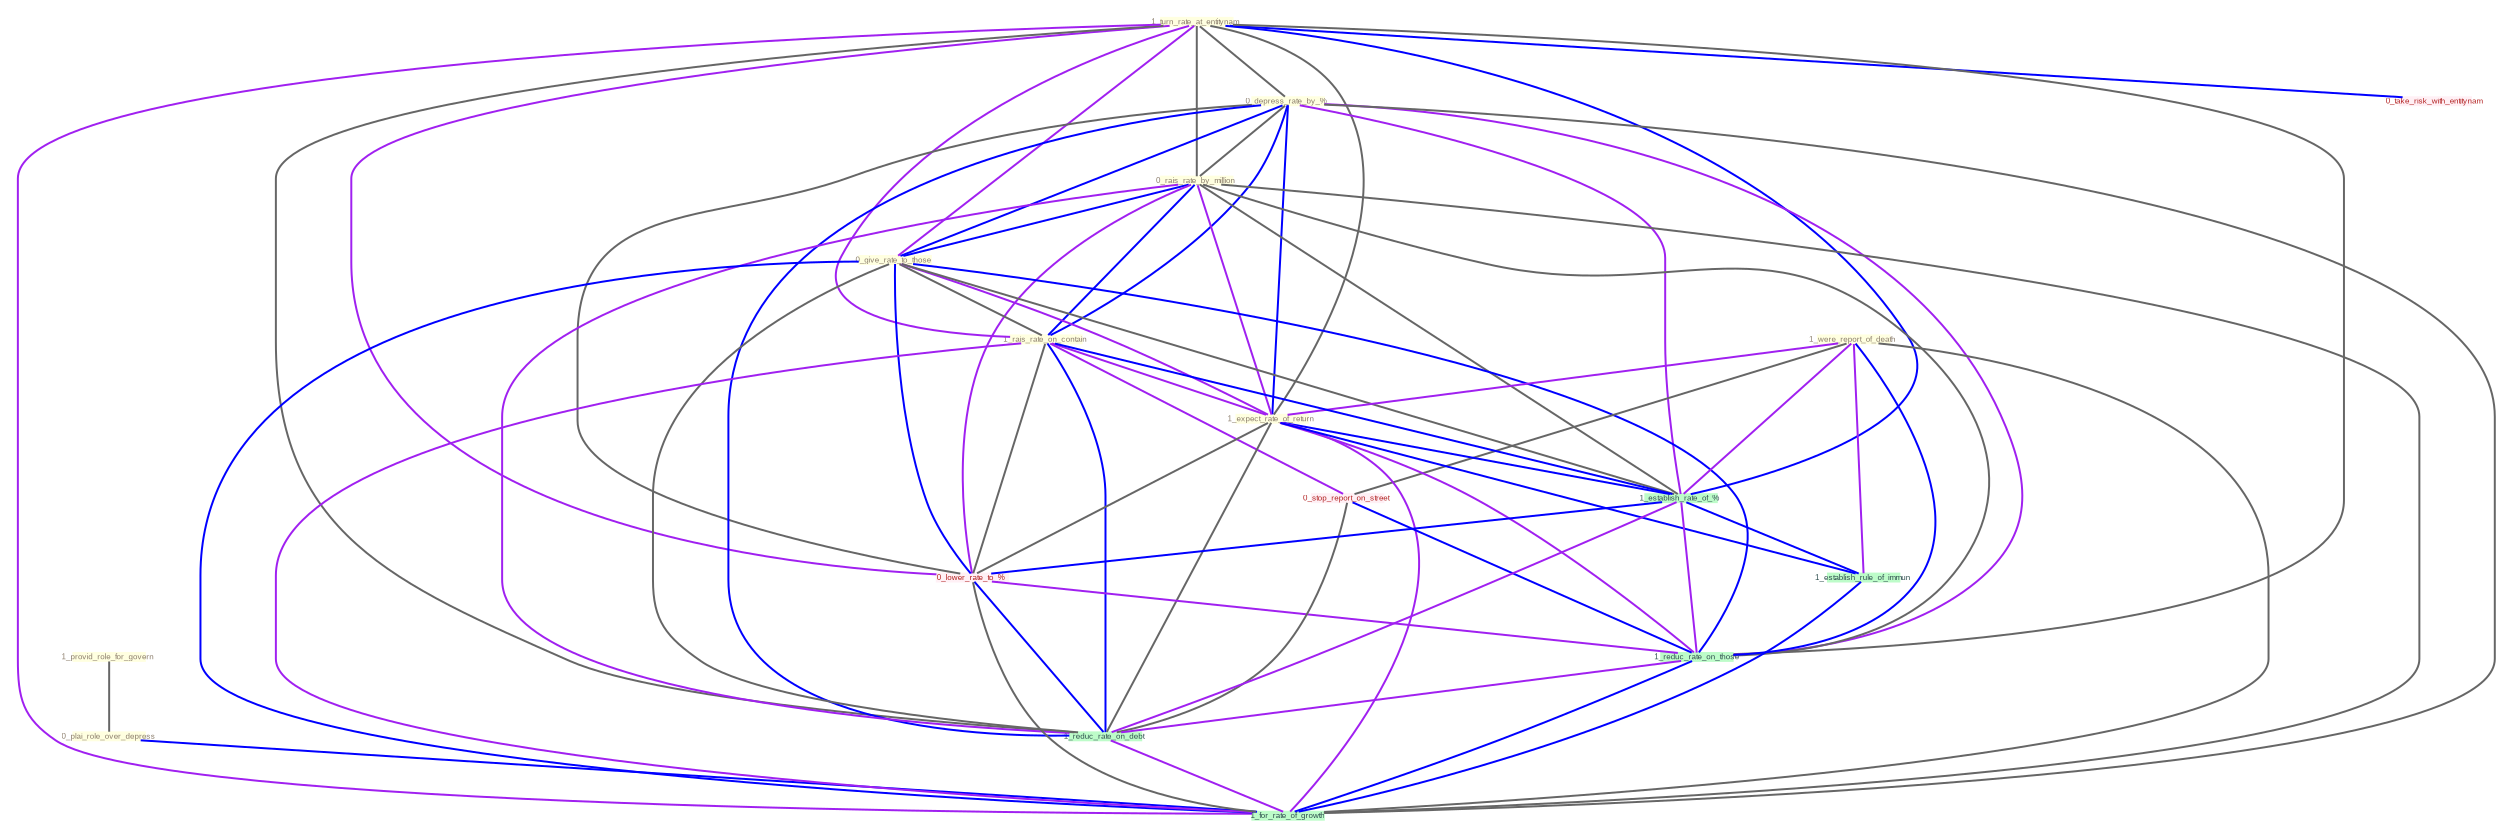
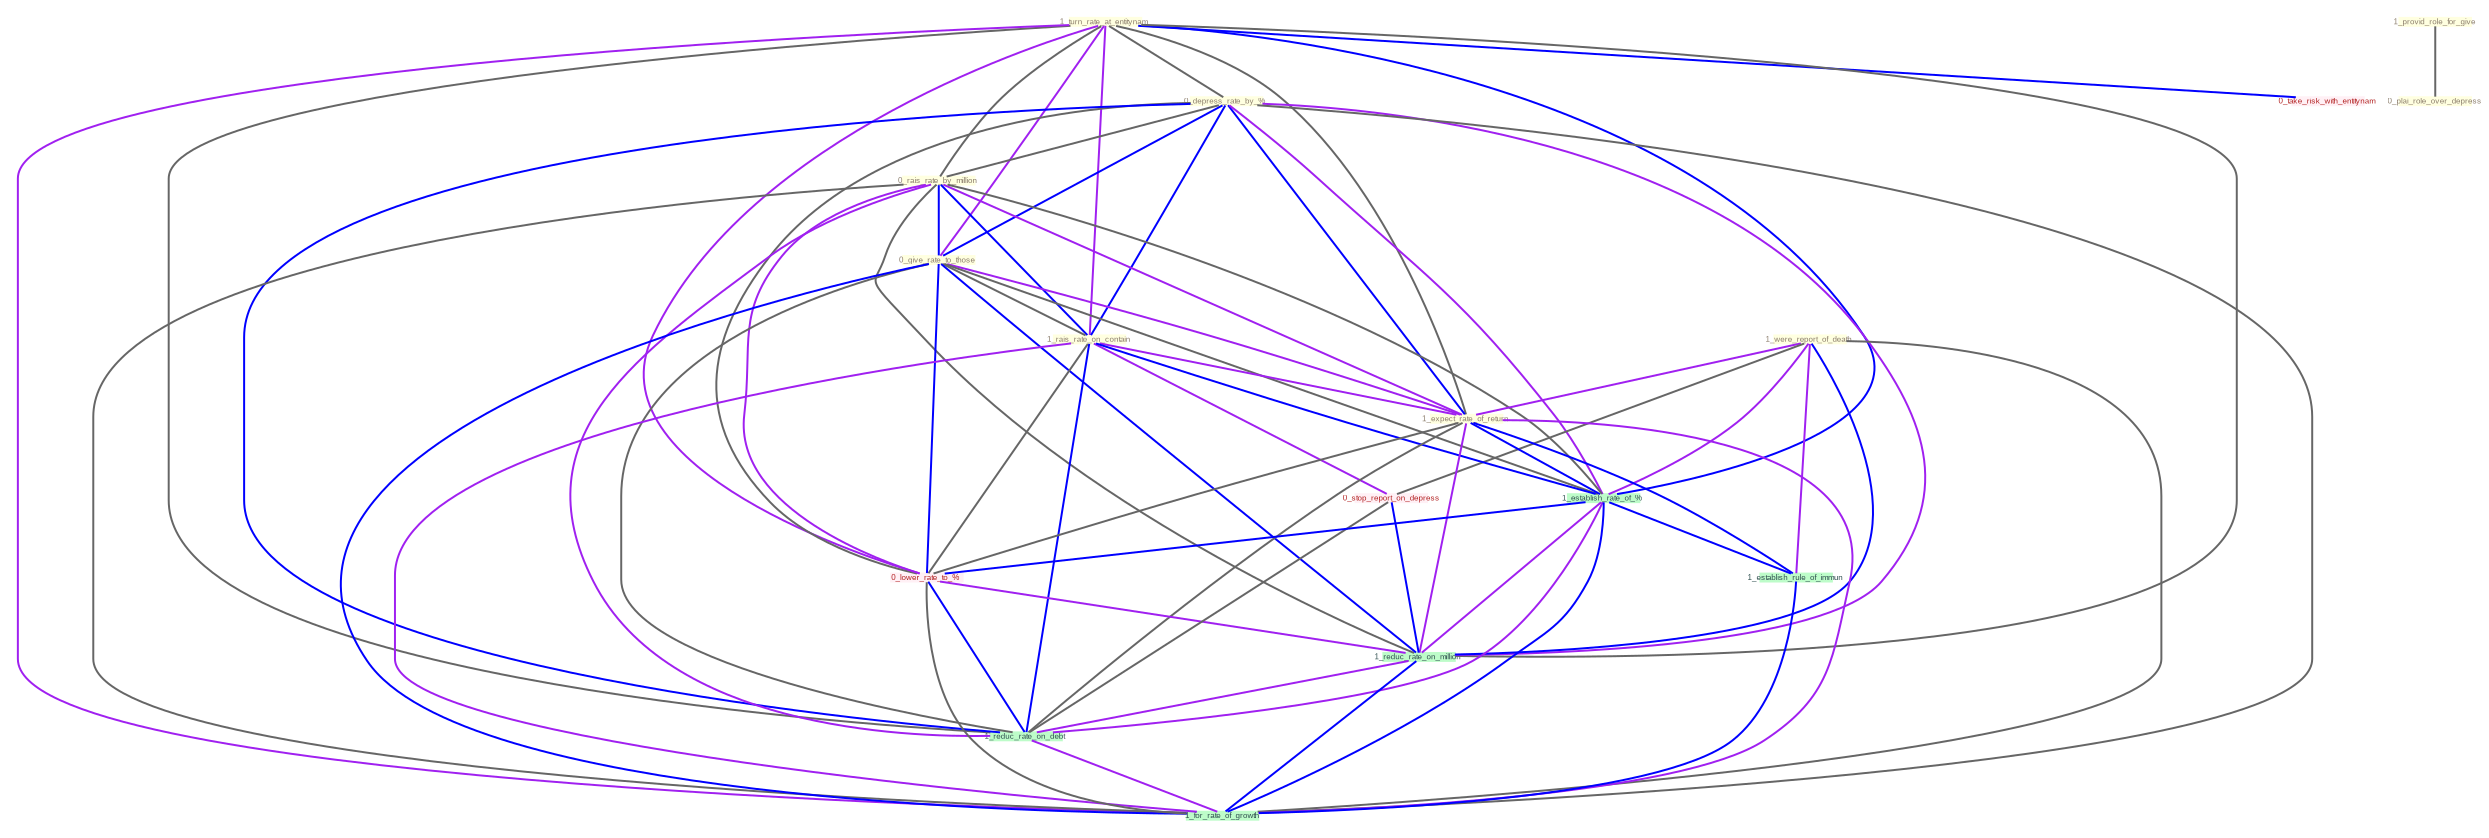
node "0_stop_report_on_street": label "0_stop_report_on_street" -> "0_stop_report_on_depress"
node "1_provid_role_for_govern": label "1_provid_role_for_govern" -> "1_provid_role_for_give"
node "1_reduc_rate_on_those": label "1_reduc_rate_on_those" -> "1_reduc_rate_on_million"
edge "0_plai_role_over_depress" -- "1_for_rate_of_growth": now "1_establish_rate_of_%" -- "1_for_rate_of_growth"
